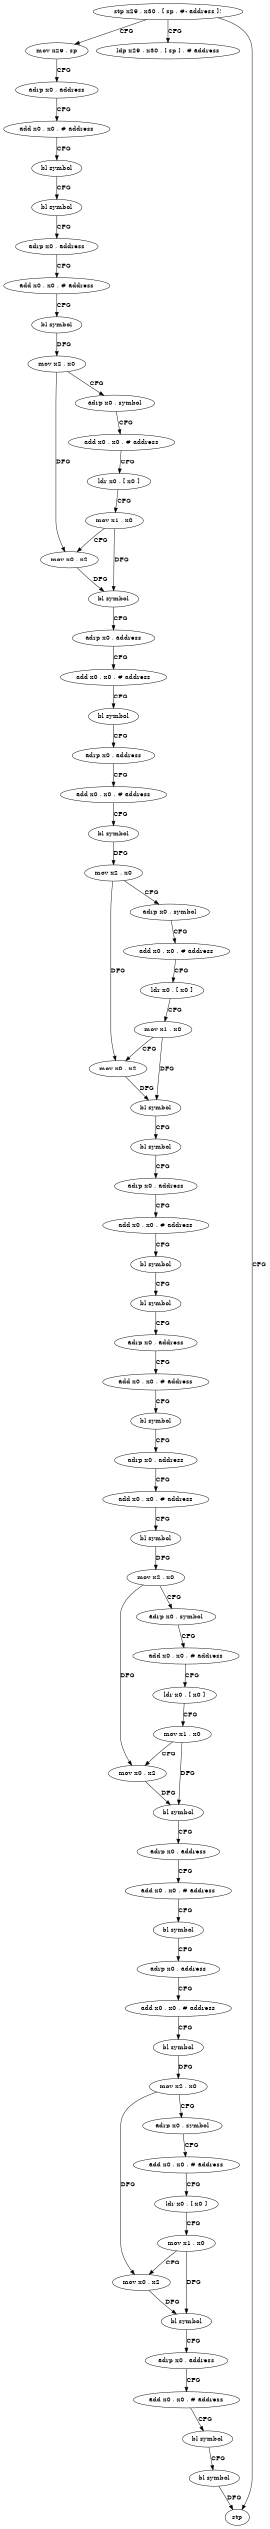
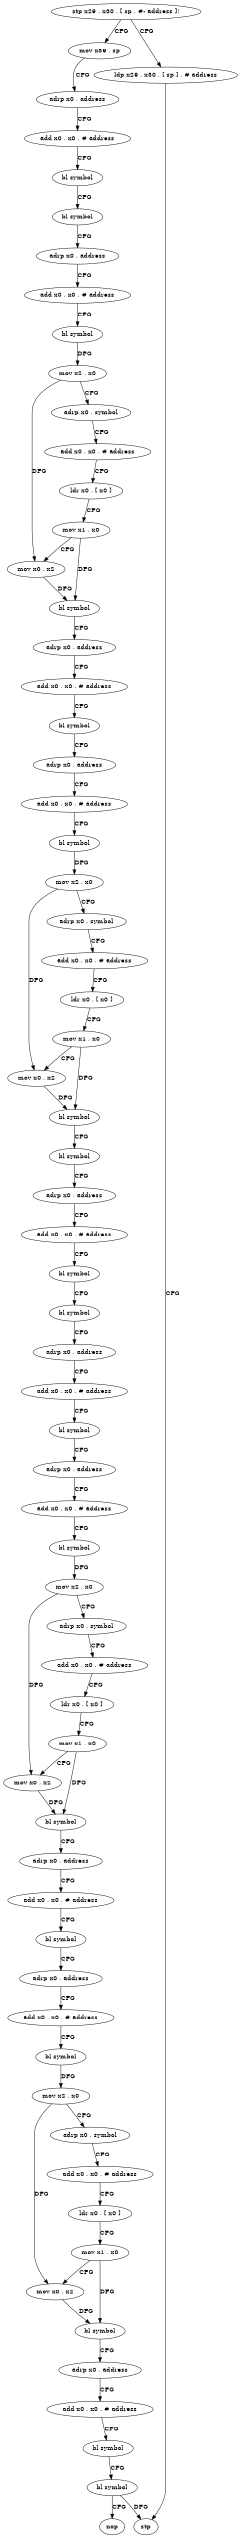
node "mov x29 , sp": label "mov x29 , sp" -> "mov x39 , sp"
edge "stp x29 , x30 , [ sp , #- address ]!" -> "stp": now "ldp x29 , x30 , [ sp ] , # address" -> "stp"
node "nop": added
